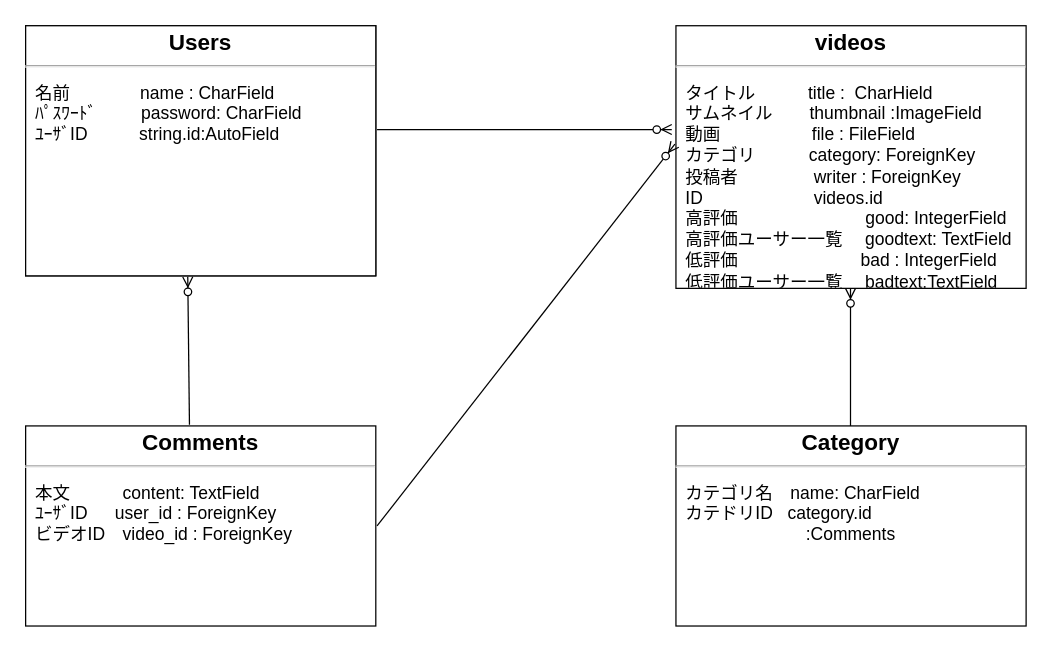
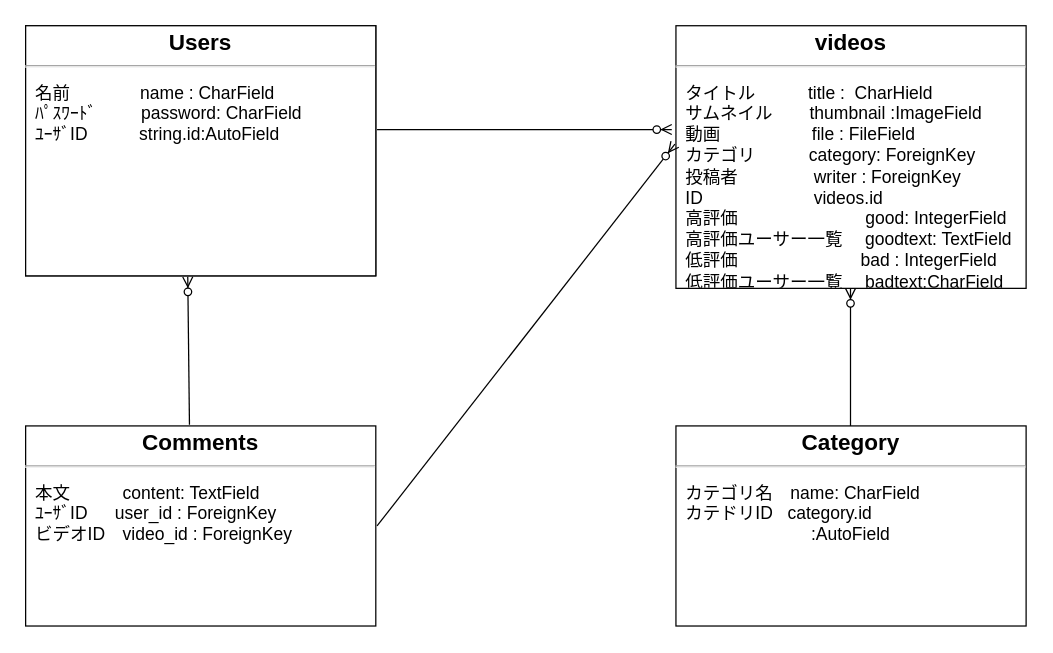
node "videos タイトル title : CharHield サムネイル thumbnail :ImageField 動画 file : FileField カテゴリ category: ForeignKey 投稿者 writer : ForeignKey ID videos.id 高評価 good: IntegerField 高評価ユーサー一覧 goodtext: TextField 低評価 bad : IntegerField 低評価ユーサー一覧 badtext:TextField": label "videos タイトル title : CharHield サムネイル thumbnail :ImageField 動画 file : FileField カテゴリ category: ForeignKey 投稿者 writer : ForeignKey ID videos.id 高評価 good: IntegerField 高評価ユーサー一覧 goodtext: TextField 低評価 bad : IntegerField 低評価ユーサー一覧 badtext:TextField" -> "videos タイトル title : CharHield サムネイル thumbnail :ImageField 動画 file : FileField カテゴリ category: ForeignKey 投稿者 writer : ForeignKey ID videos.id 高評価 good: IntegerField 高評価ユーサー一覧 goodtext: TextField 低評価 bad : IntegerField 低評価ユーサー一覧 badtext:CharField"
node "Category カテゴリ名 name: CharField カテドリID category.id :Comments": label "Category カテゴリ名 name: CharField カテドリID category.id :Comments" -> "Category カテゴリ名 name: CharField カテドリID category.id :AutoField"
